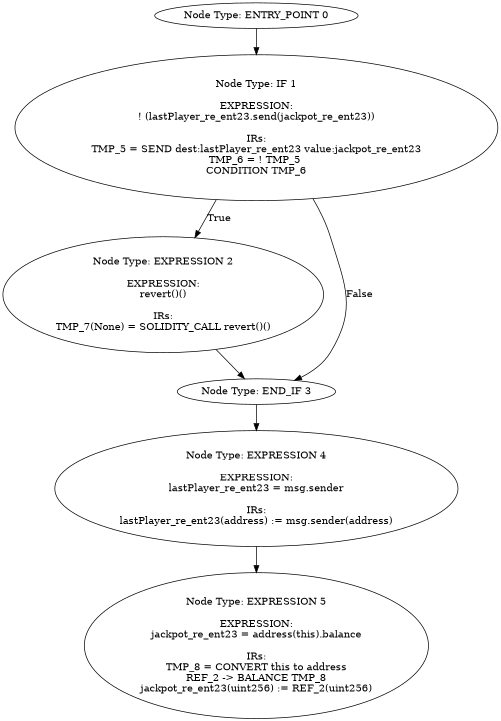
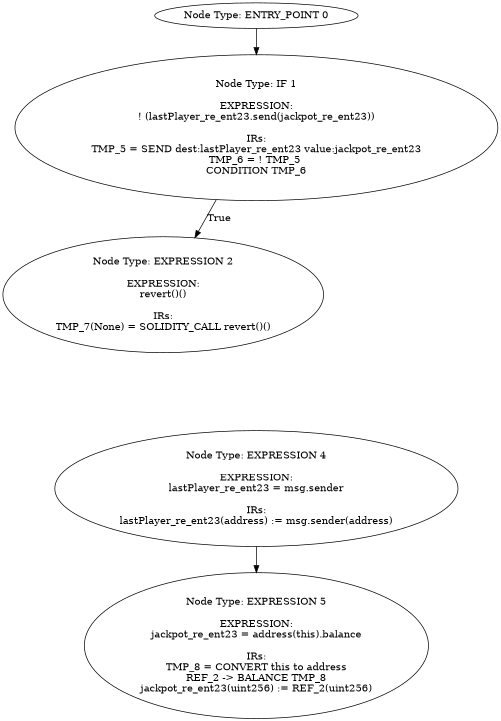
node "Node Type: END_IF 3": removed
